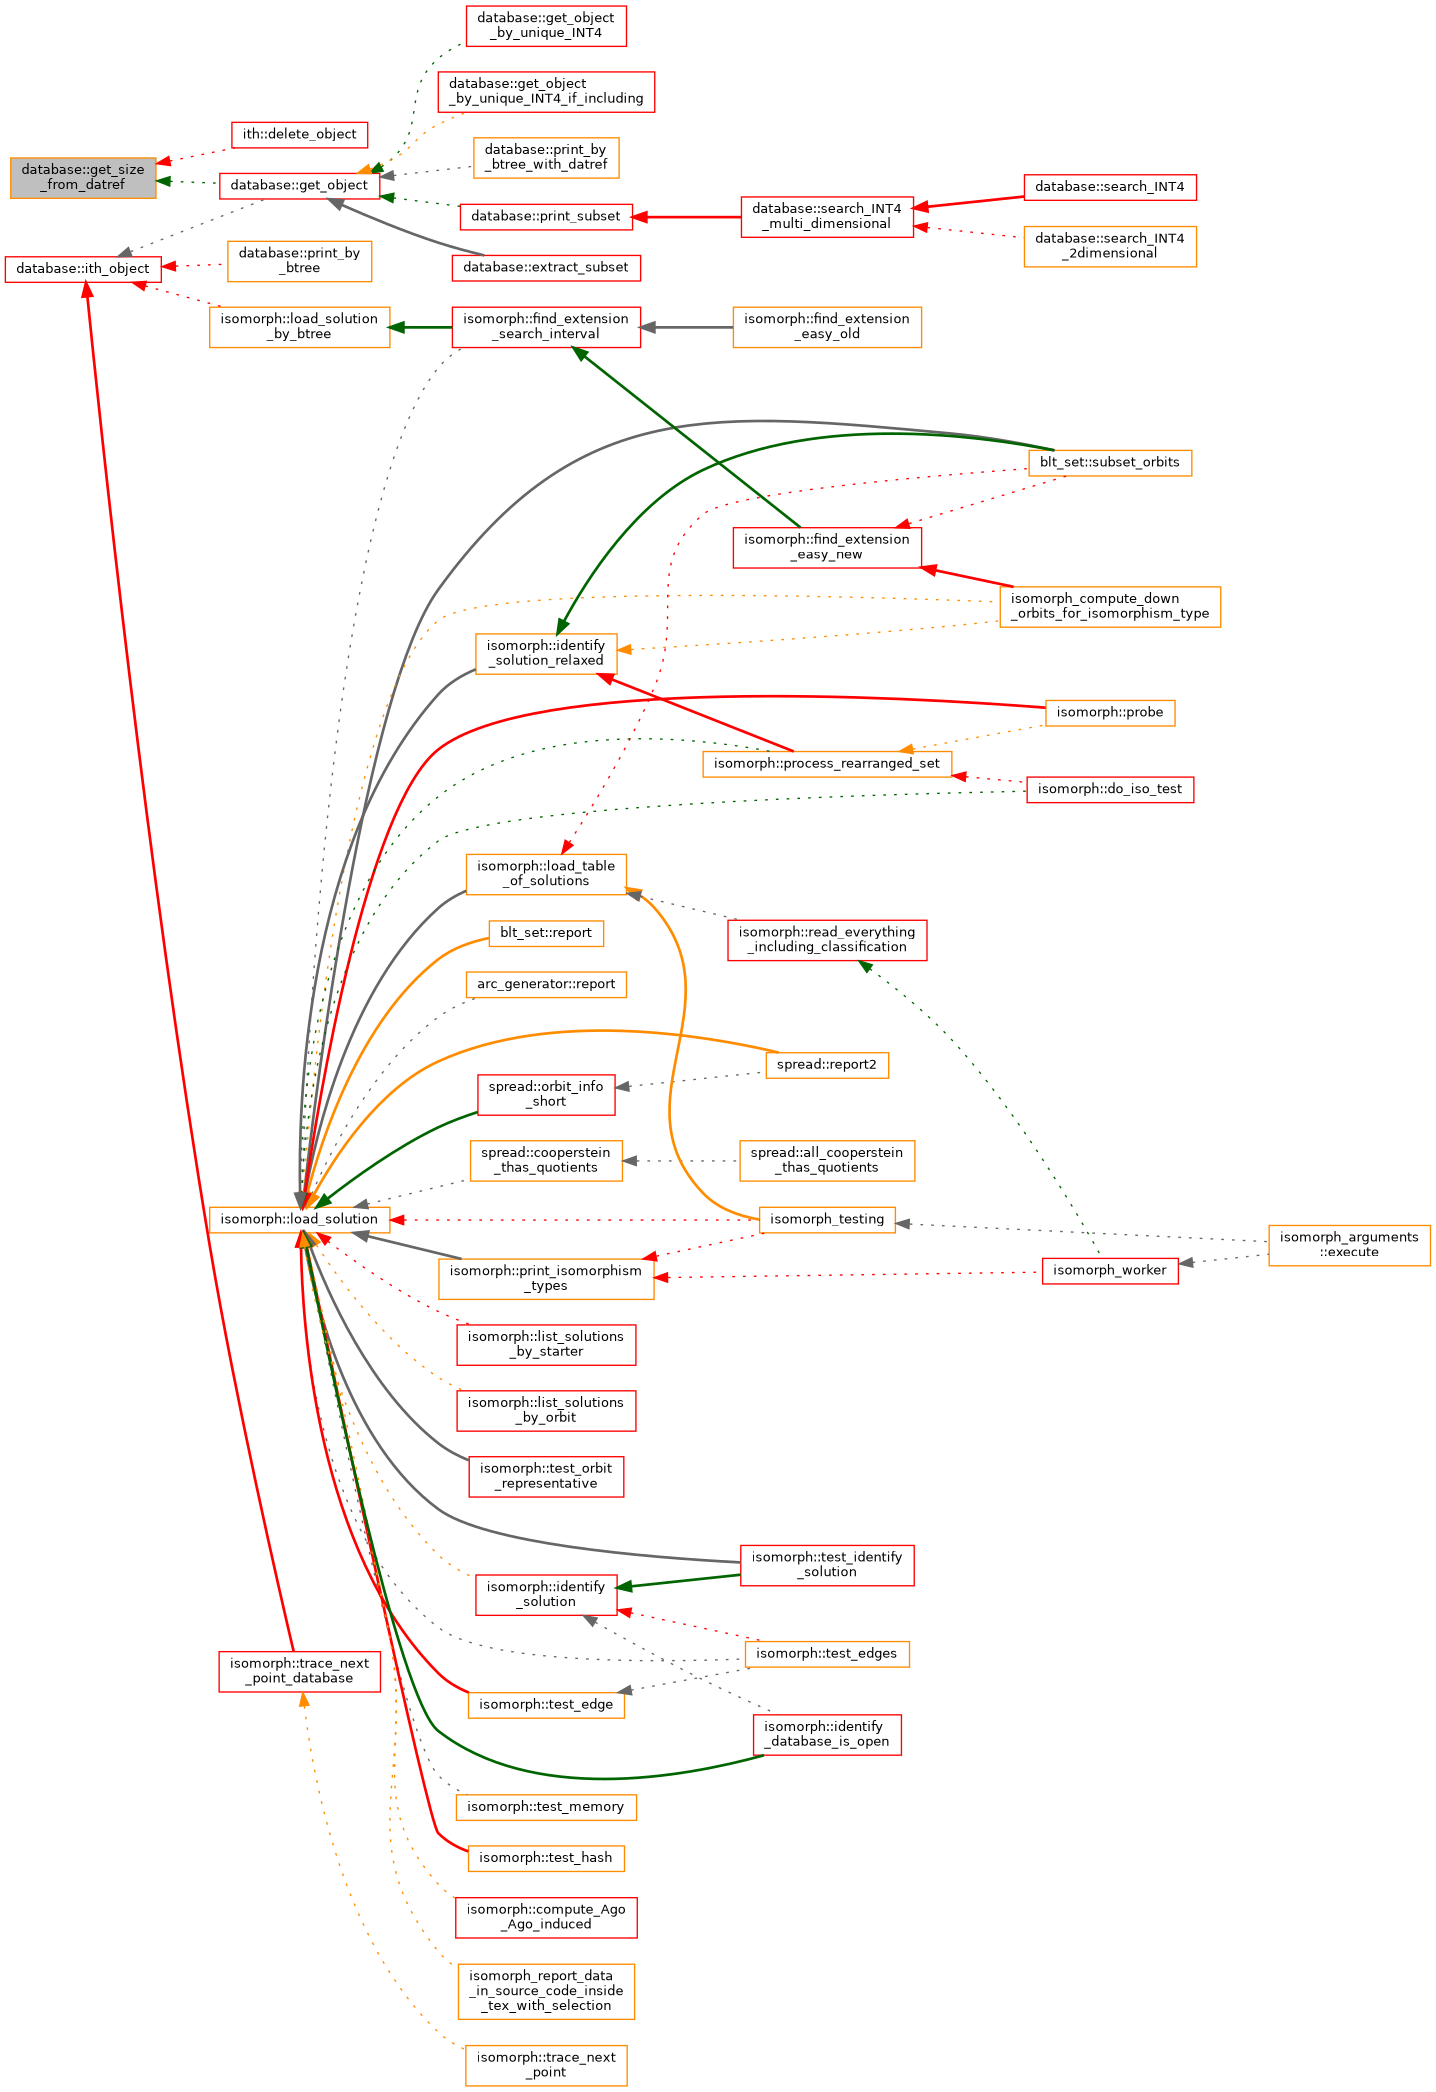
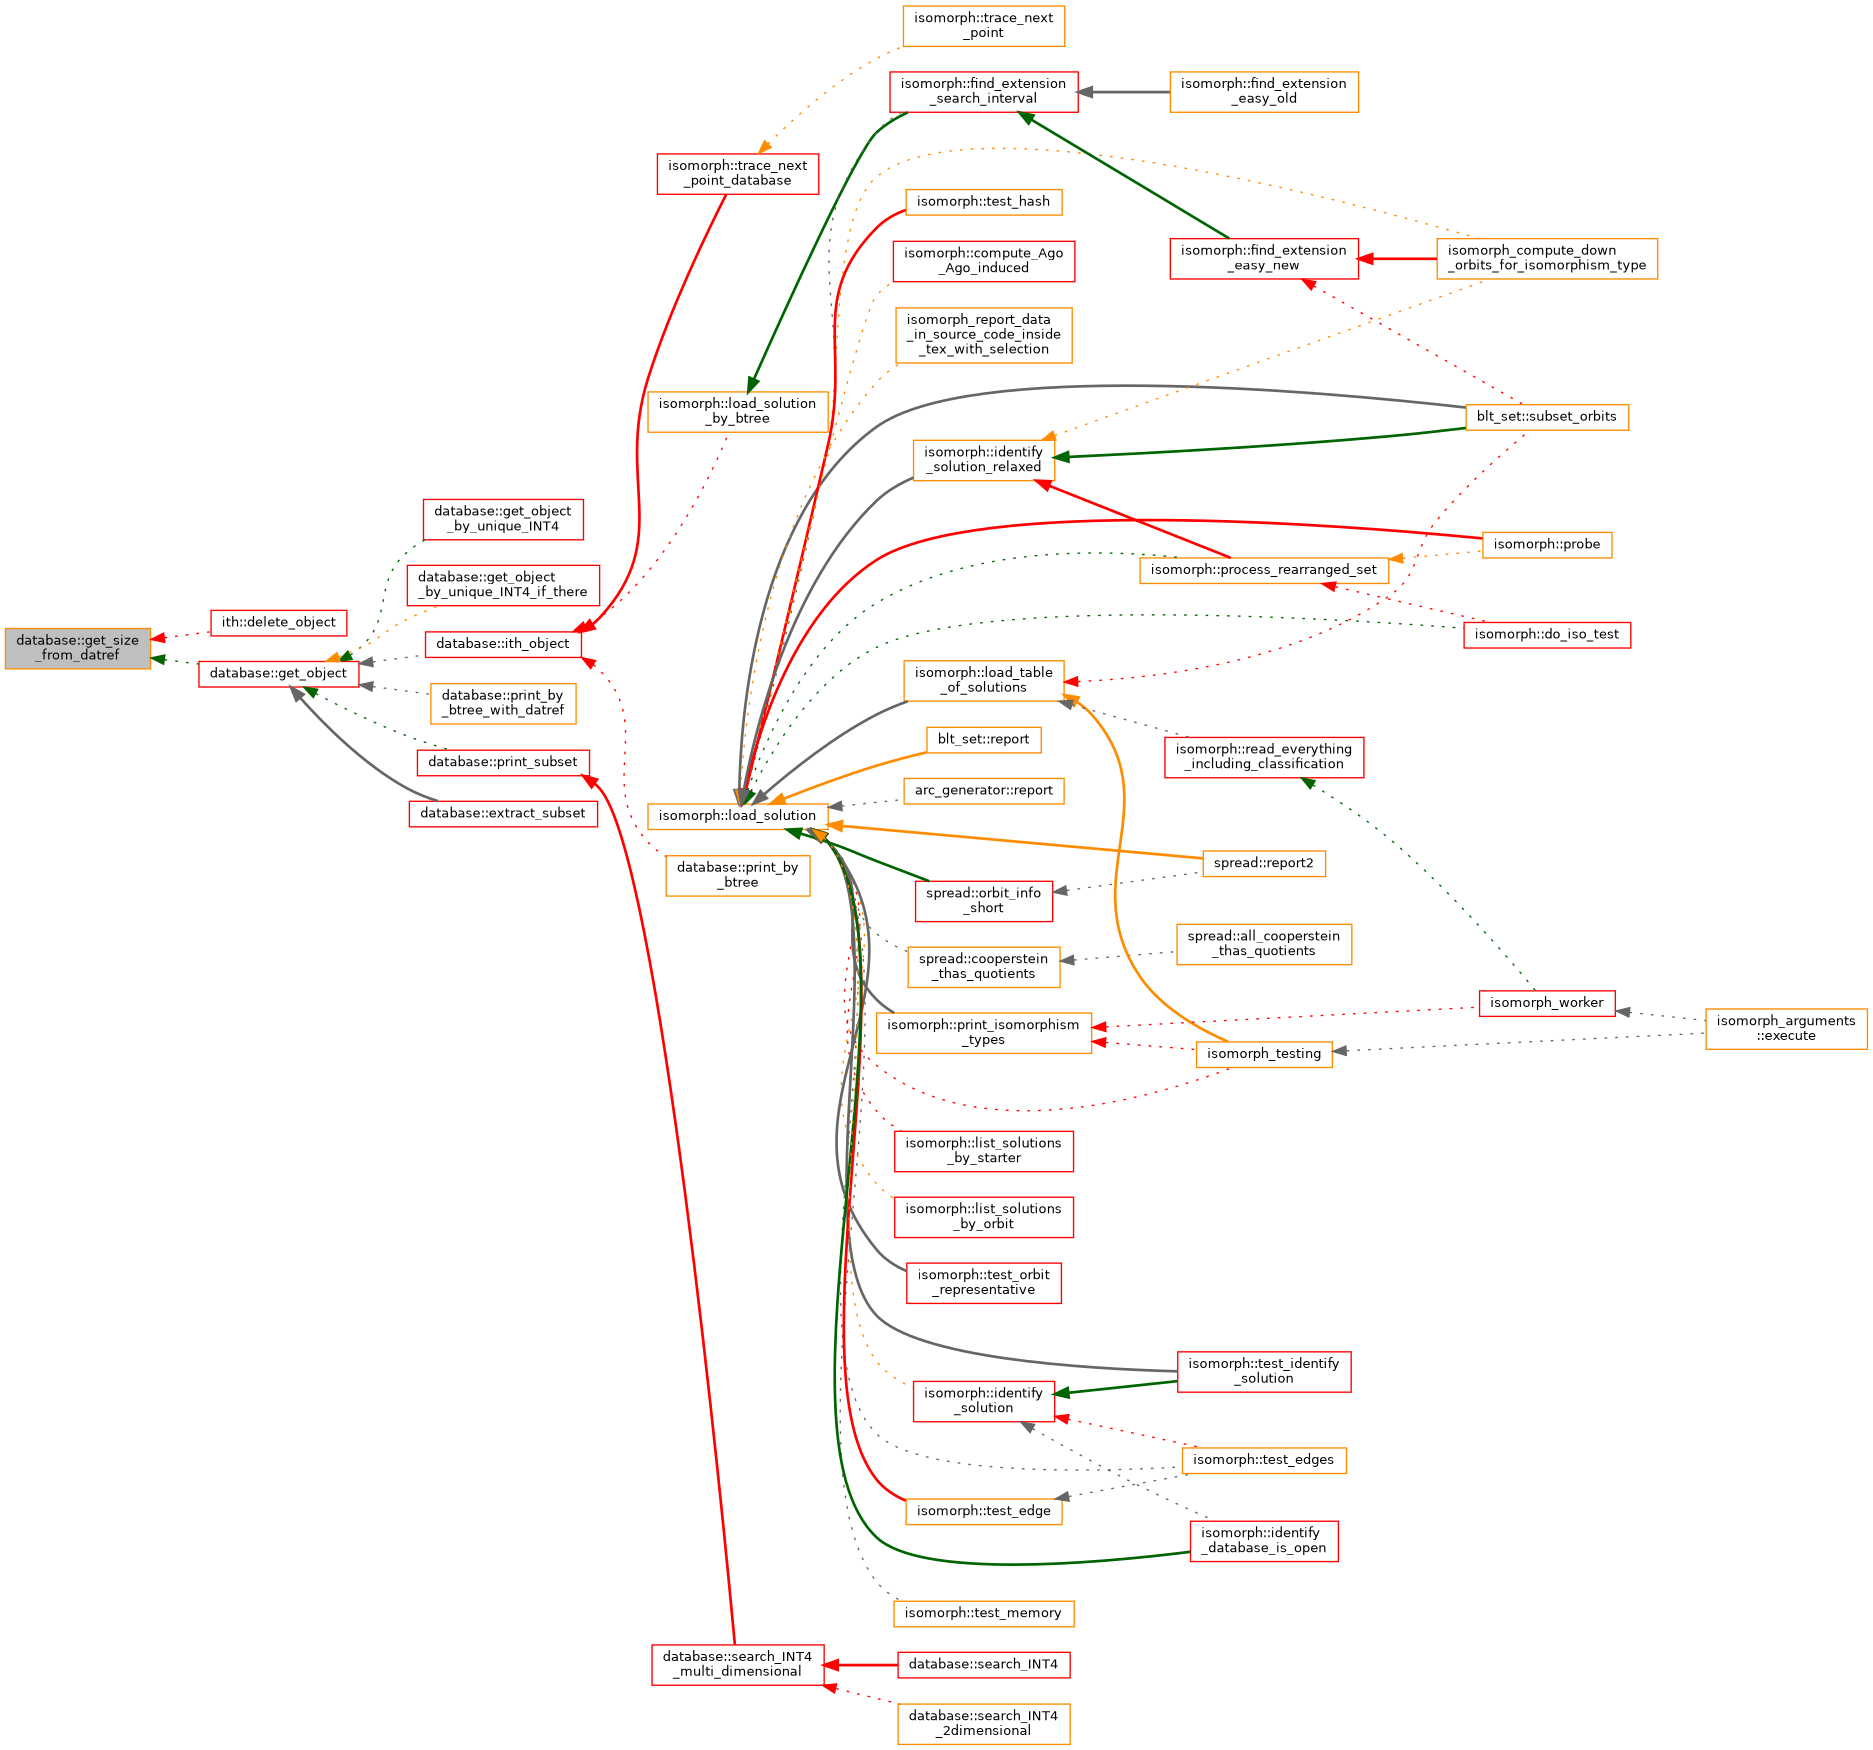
node "database::get_object _by_unique_INT4_if_including": label "database::get_object _by_unique_INT4_if_including" -> "database::get_object _by_unique_INT4_if_there"
edge "database::get_object" -> "database::ith_object": reversed
